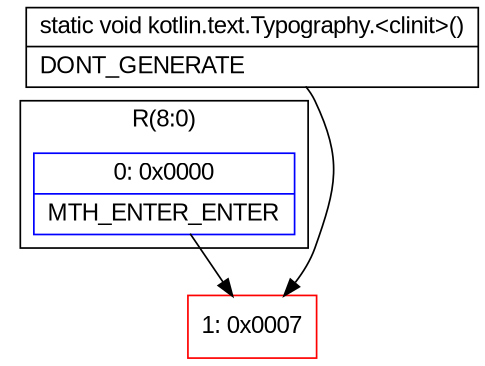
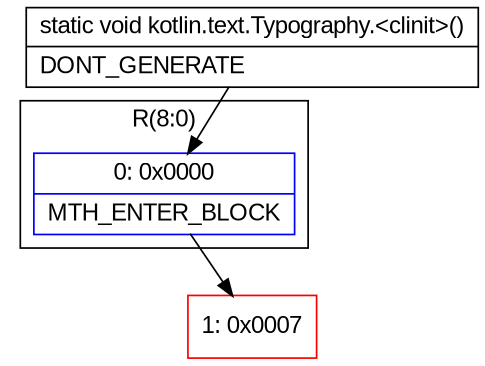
edge "static void kotlin.text.Typography.<clinit>()" -> "1: 0x0007": now "static void kotlin.text.Typography.<clinit>()" -> "0: 0x0000"
node "0: 0x0000": text "MTH_ENTER_ENTER" -> "MTH_ENTER_BLOCK"
